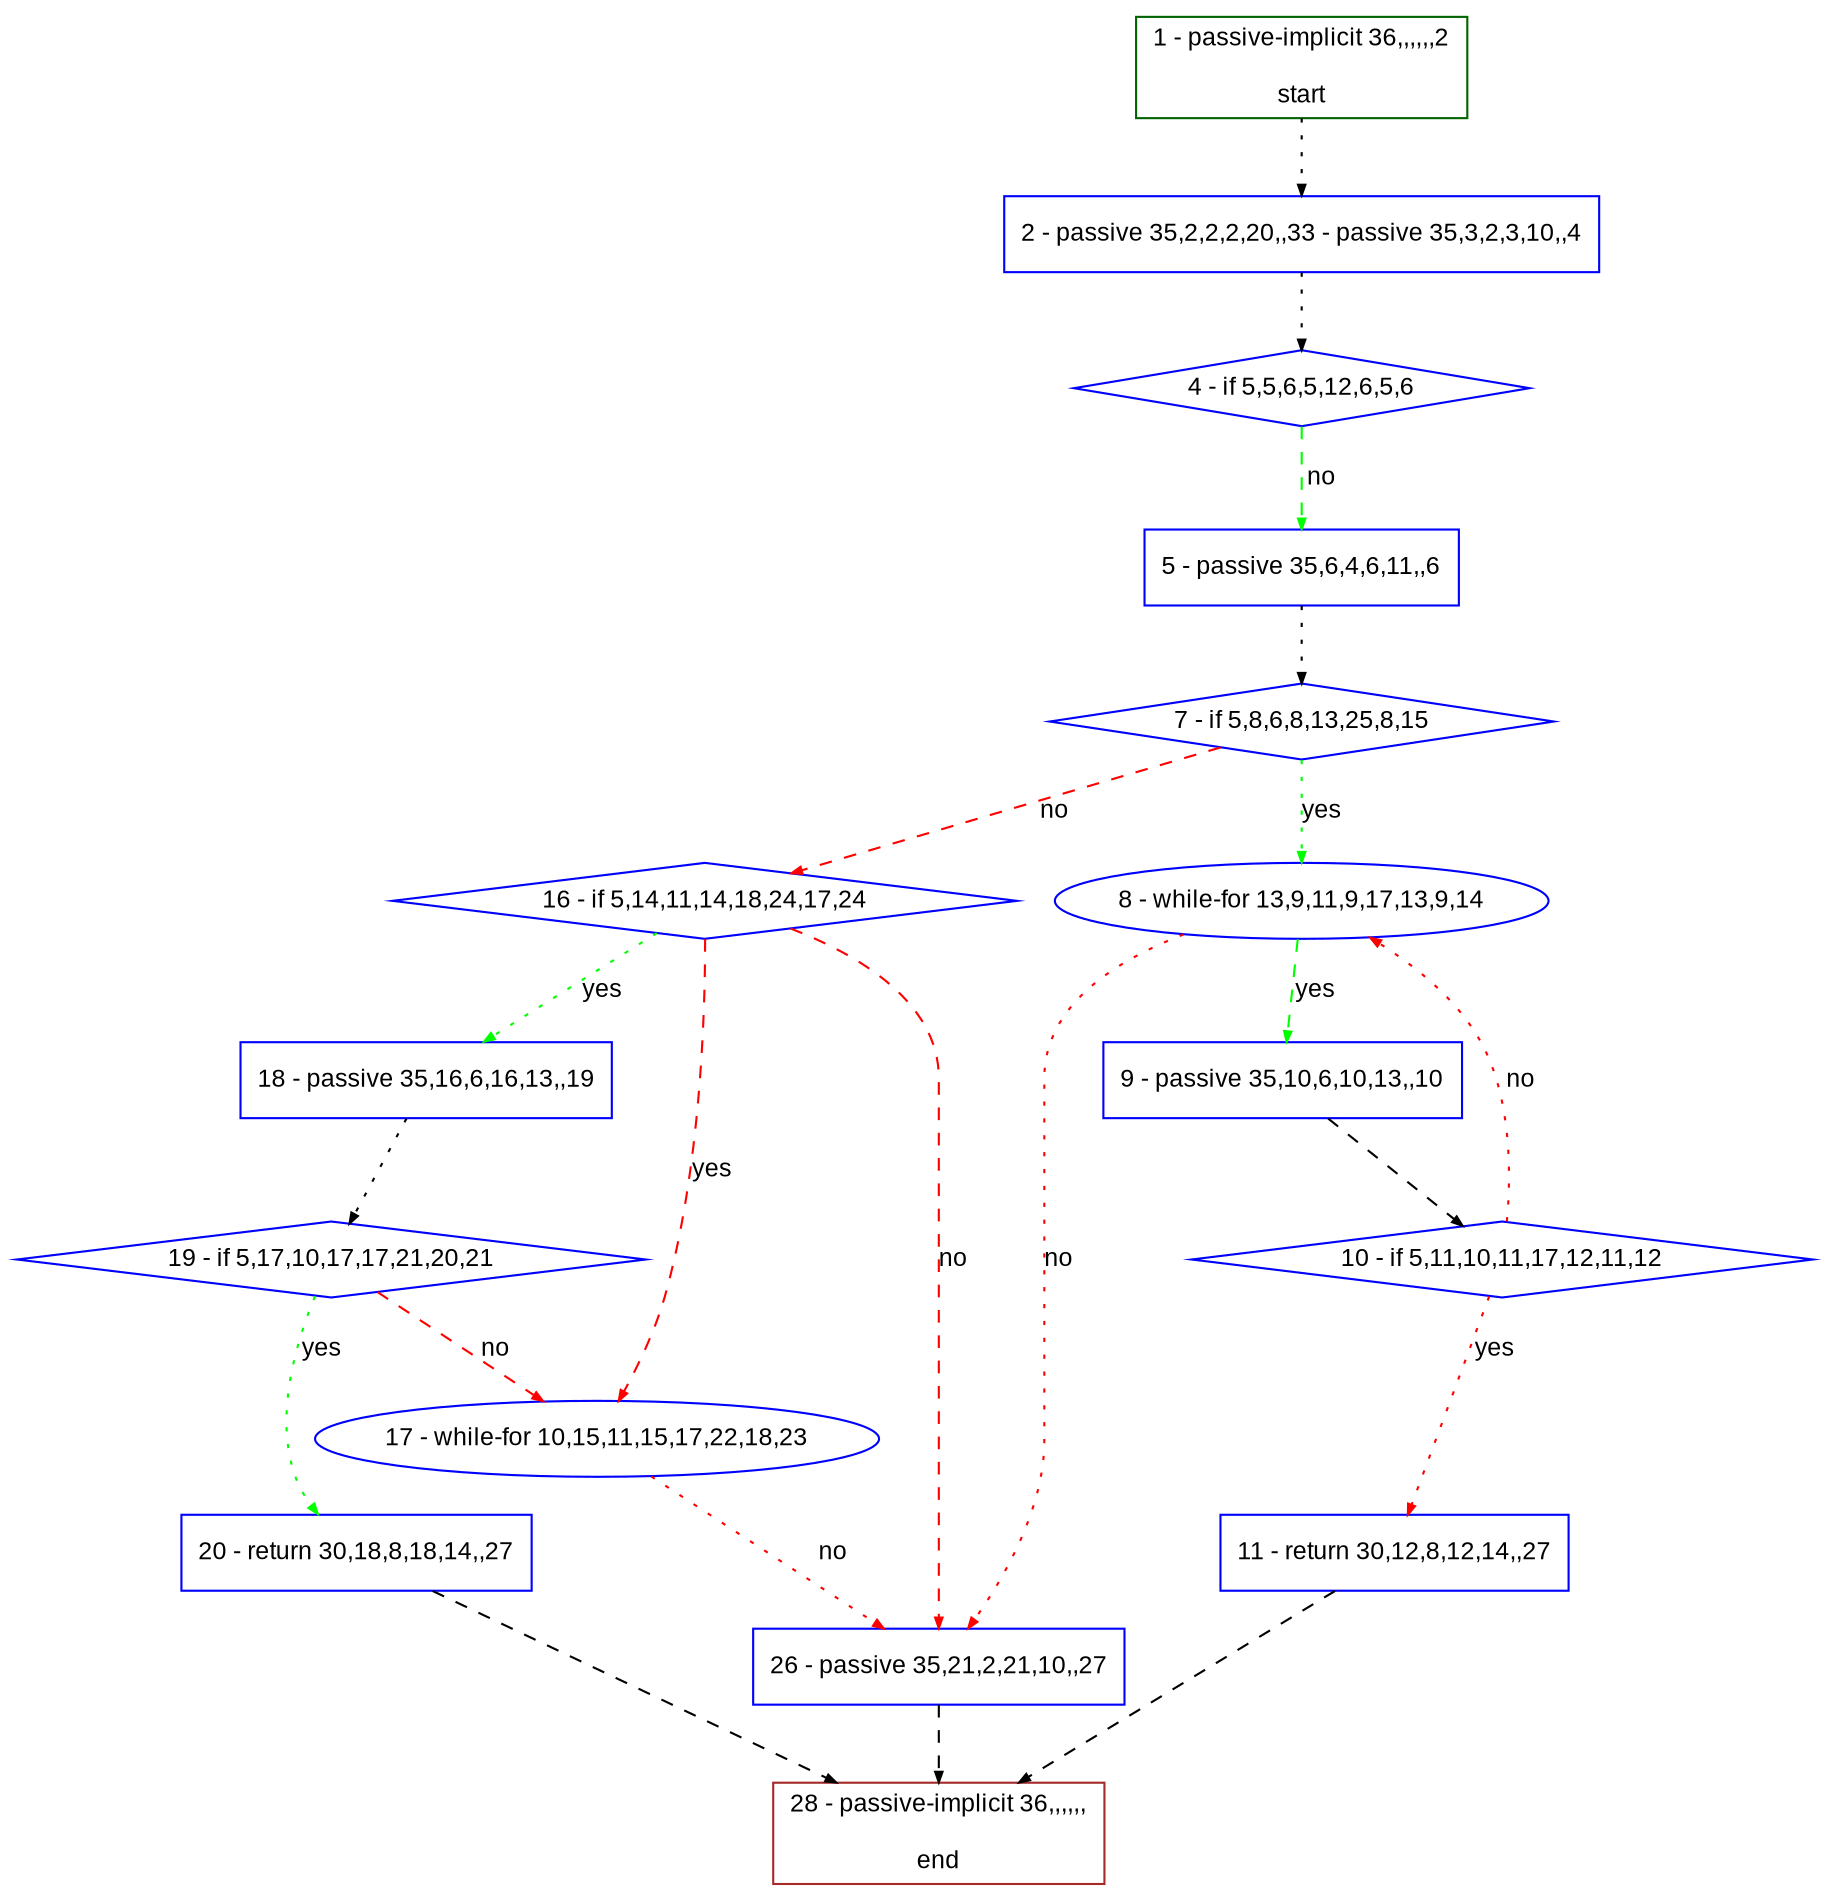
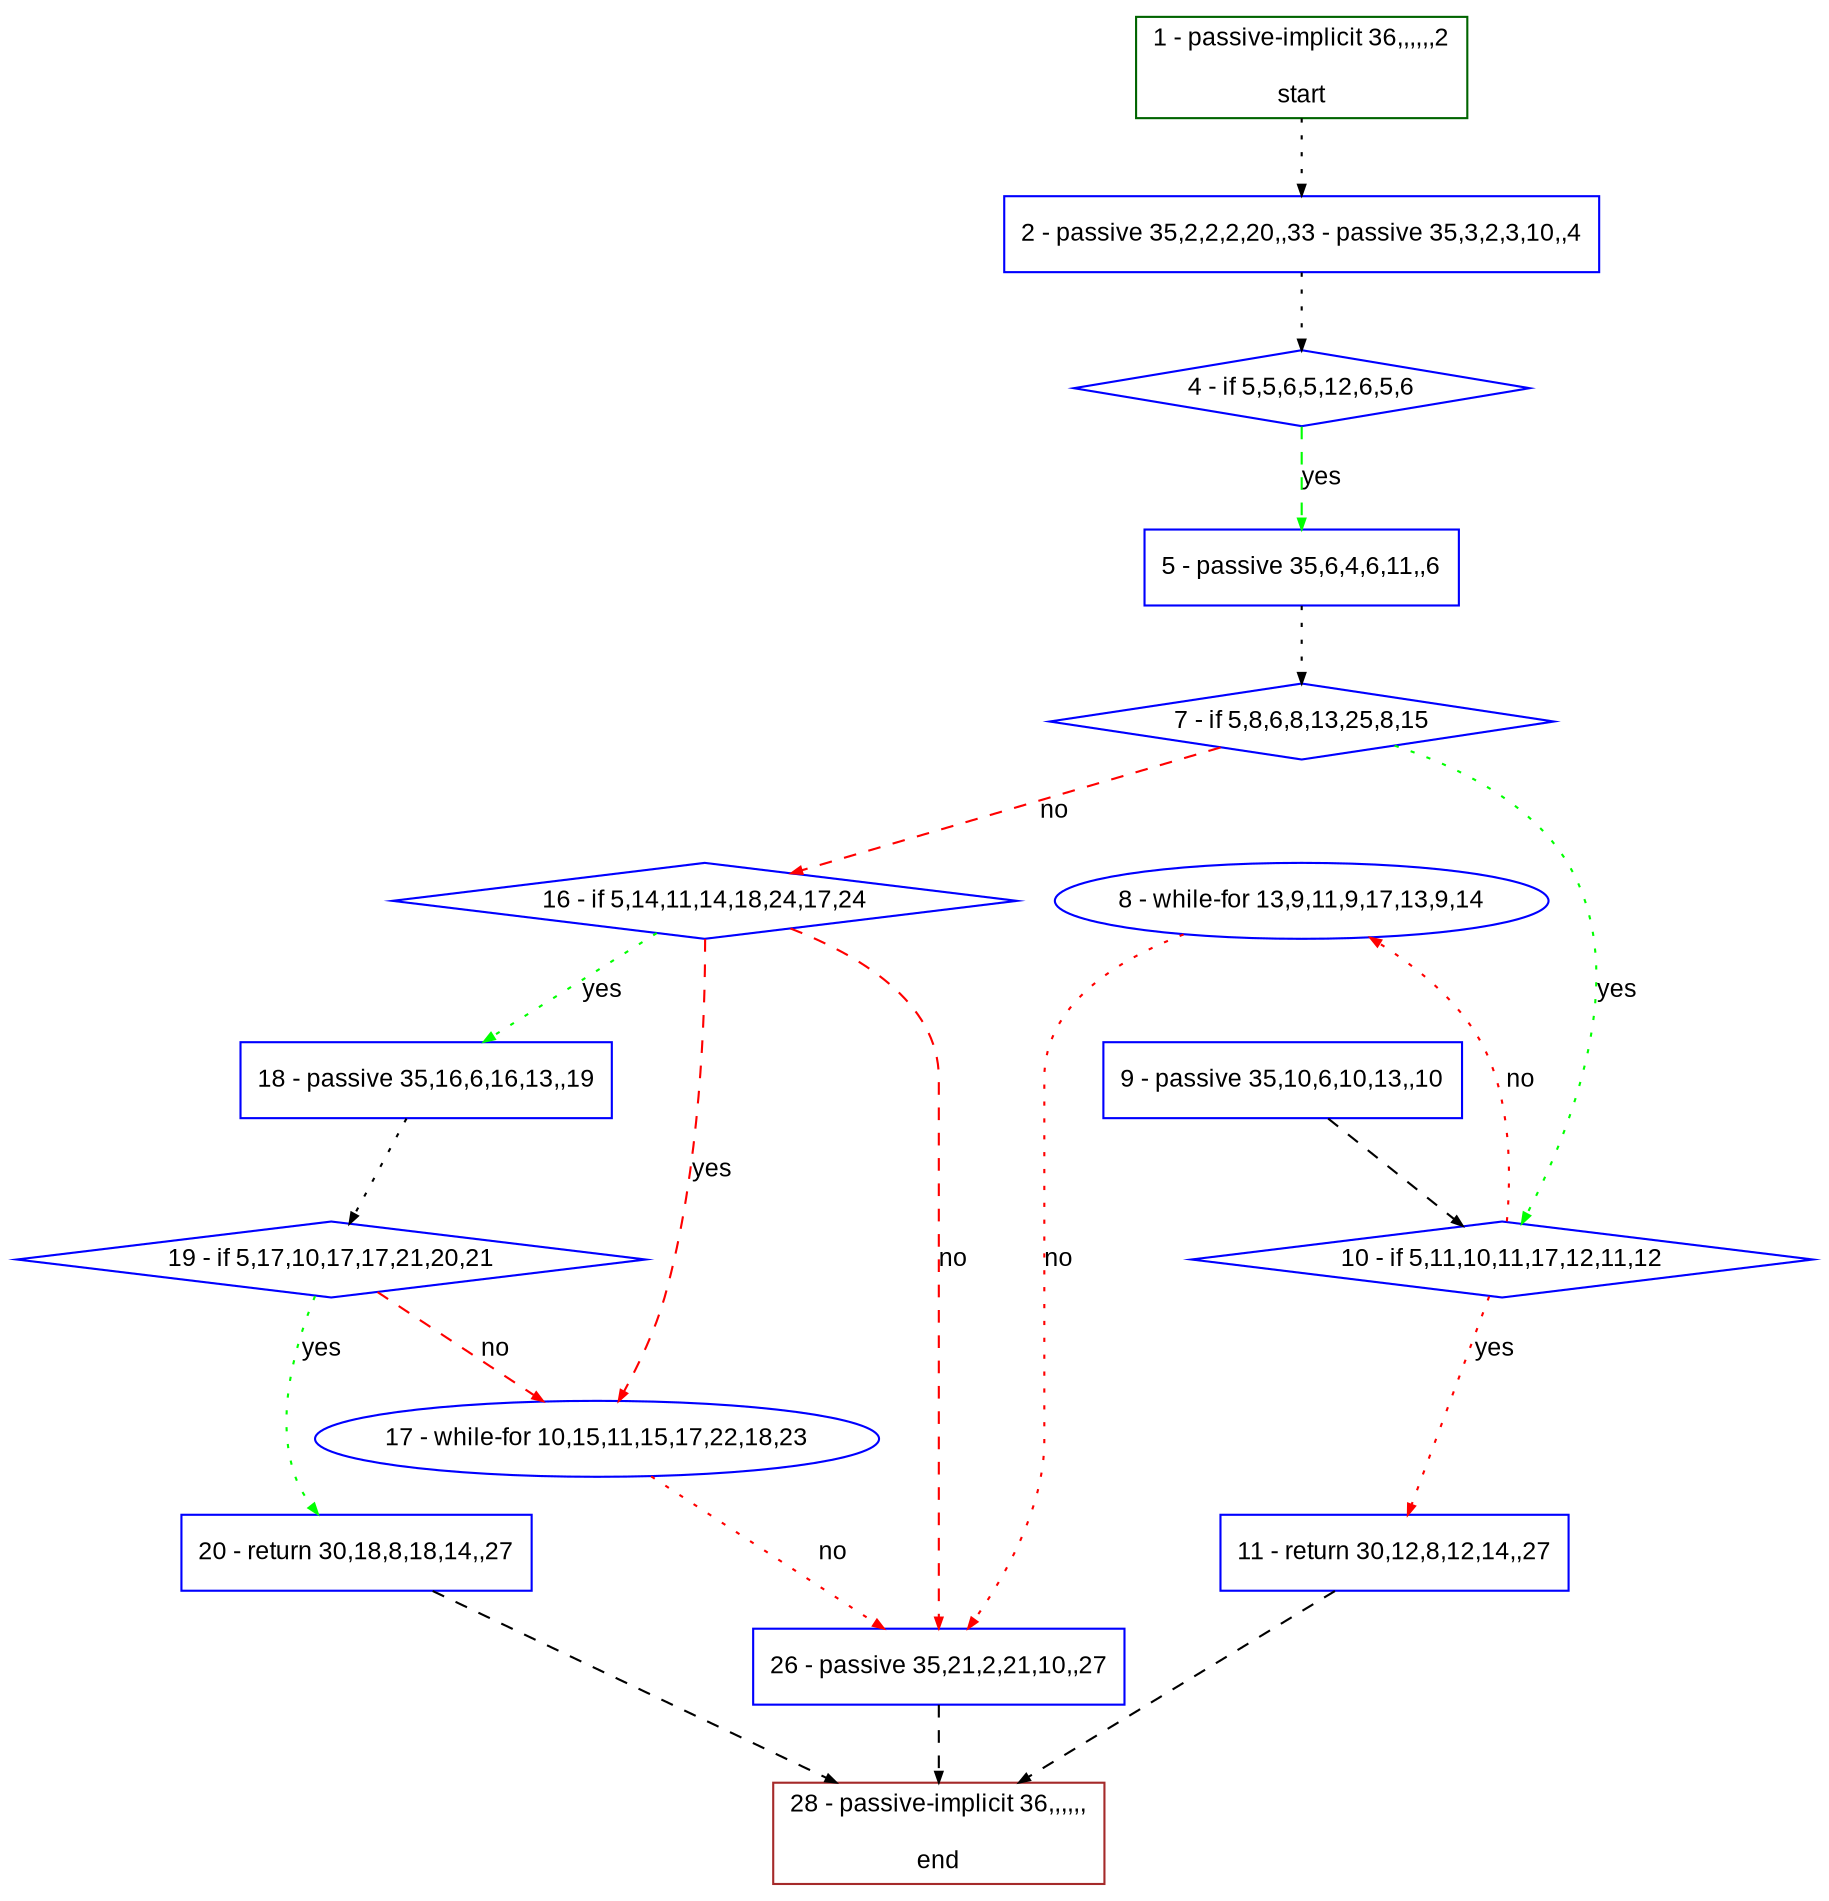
edge "4 - if 5,5,6,5,12,6,5,6" -> "5 - passive 35,6,4,6,11,,6": label "no" -> "yes"
edge "7 - if 5,8,6,8,13,25,8,15" -> "8 - while-for 13,9,11,9,17,13,9,14": now "7 - if 5,8,6,8,13,25,8,15" -> "10 - if 5,11,10,11,17,12,11,12"
edge "8 - while-for 13,9,11,9,17,13,9,14" -> "9 - passive 35,10,6,10,13,,10": removed, label "yes"
